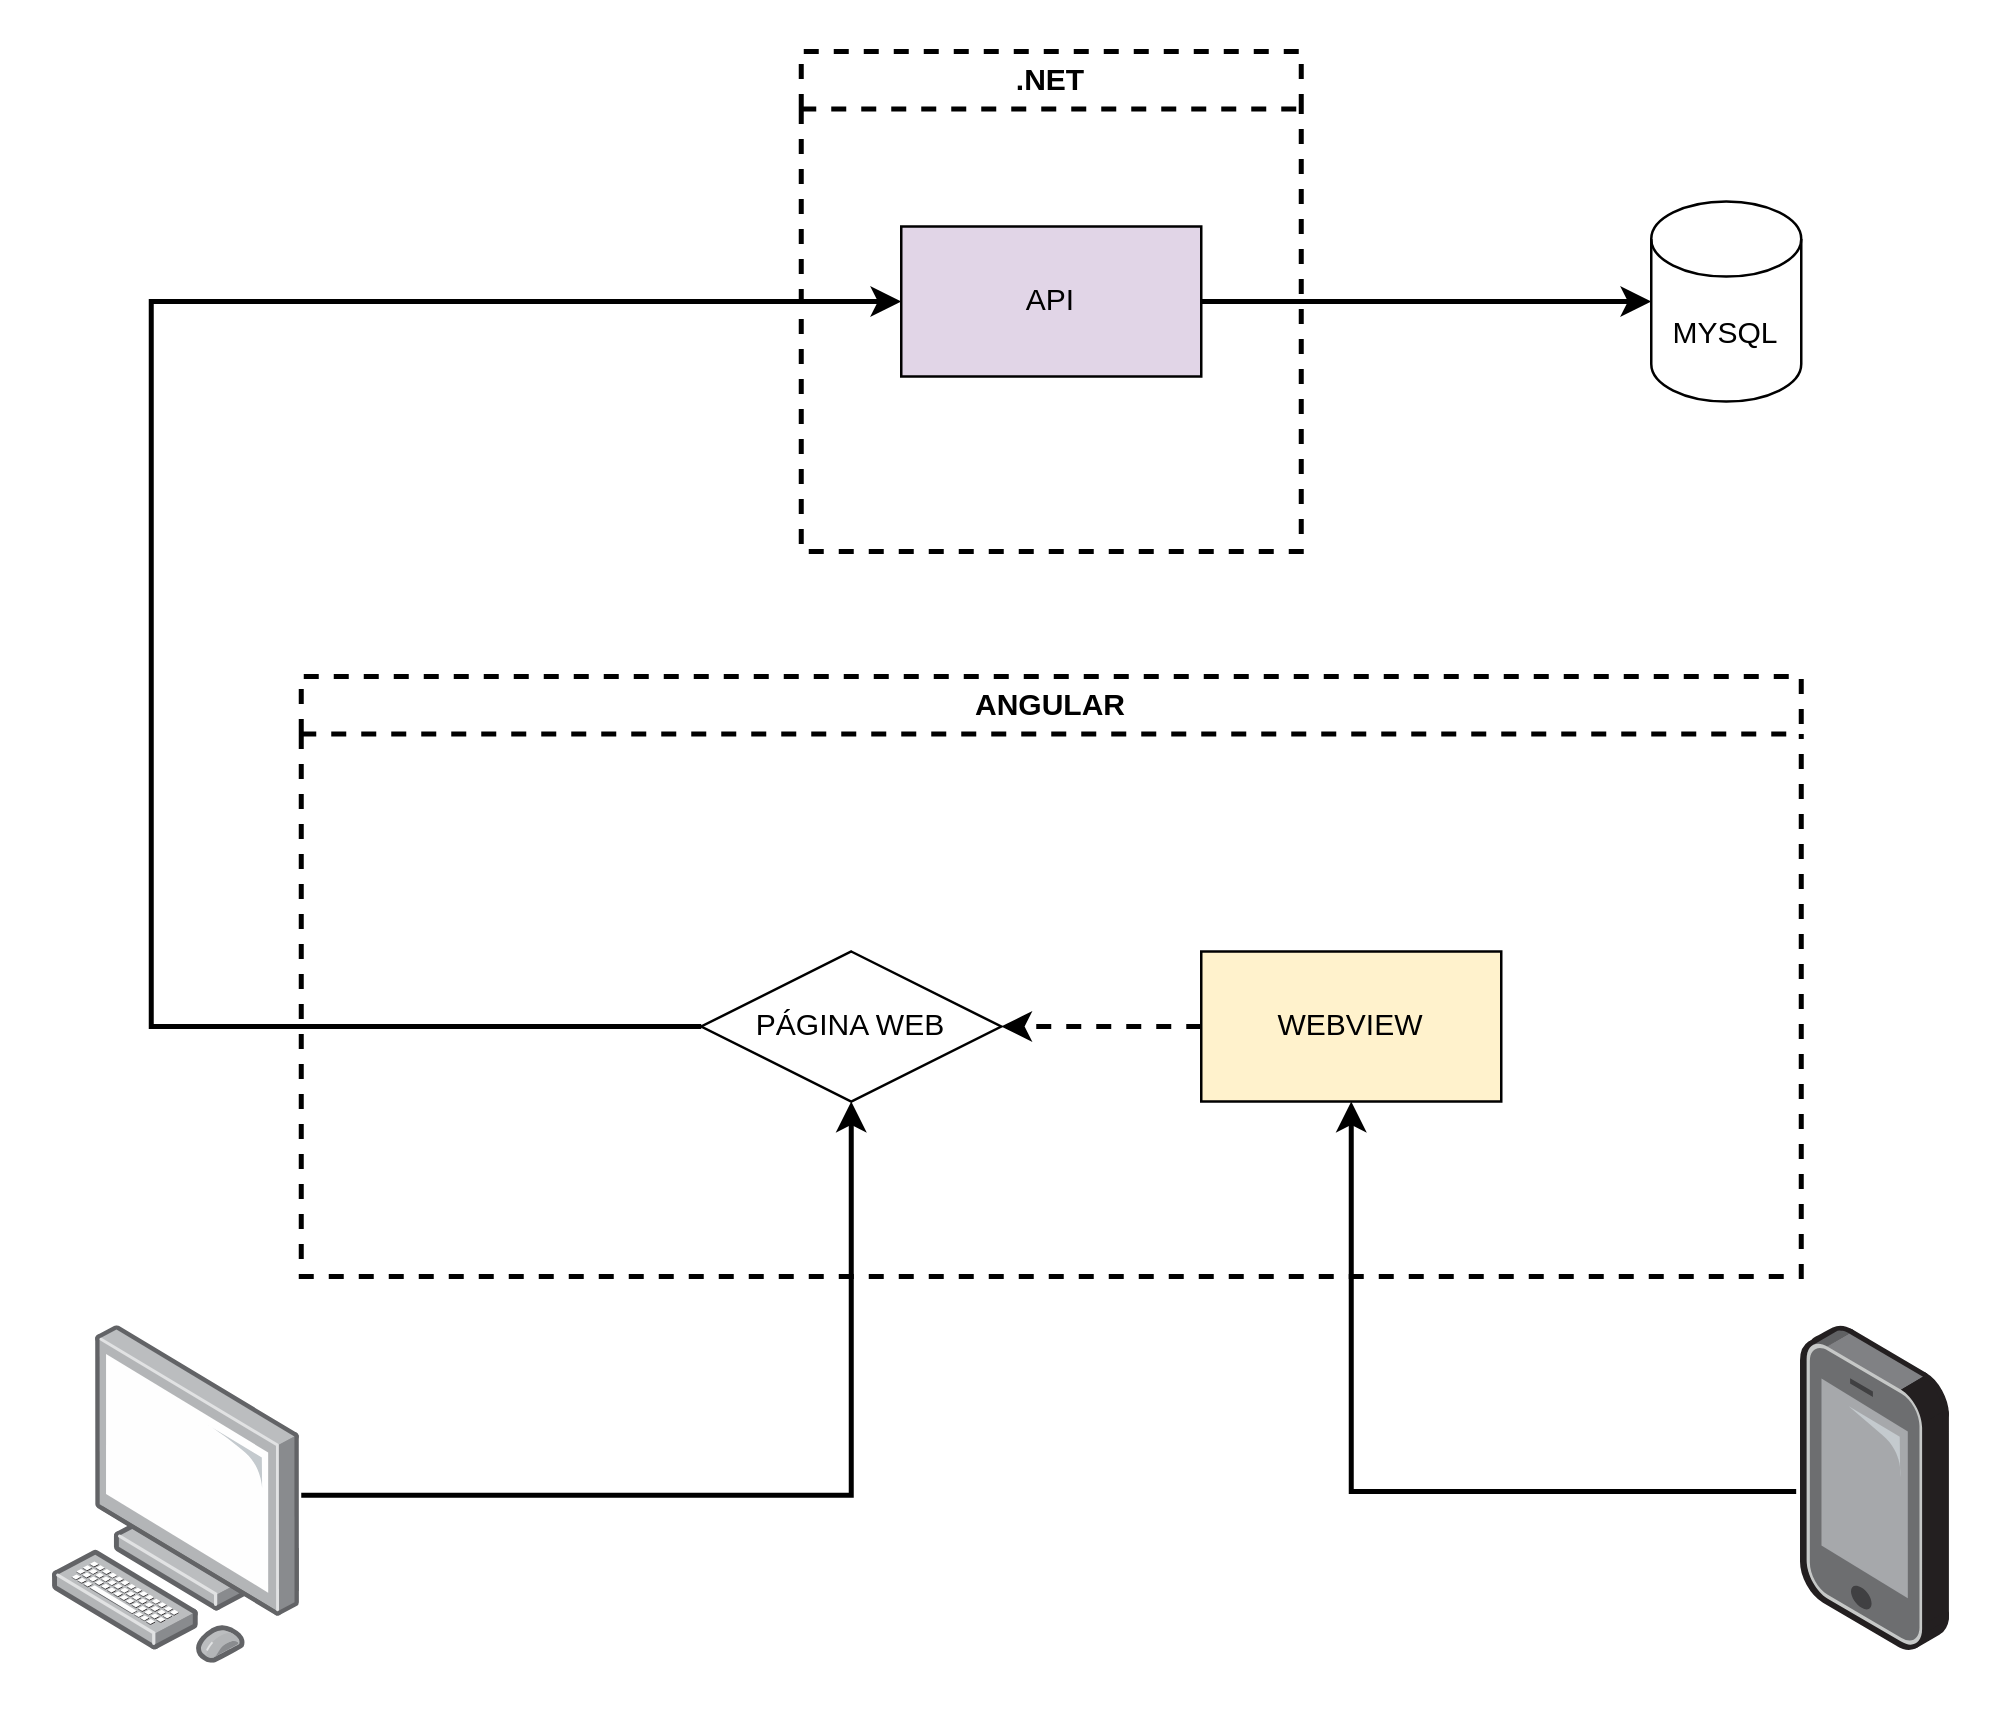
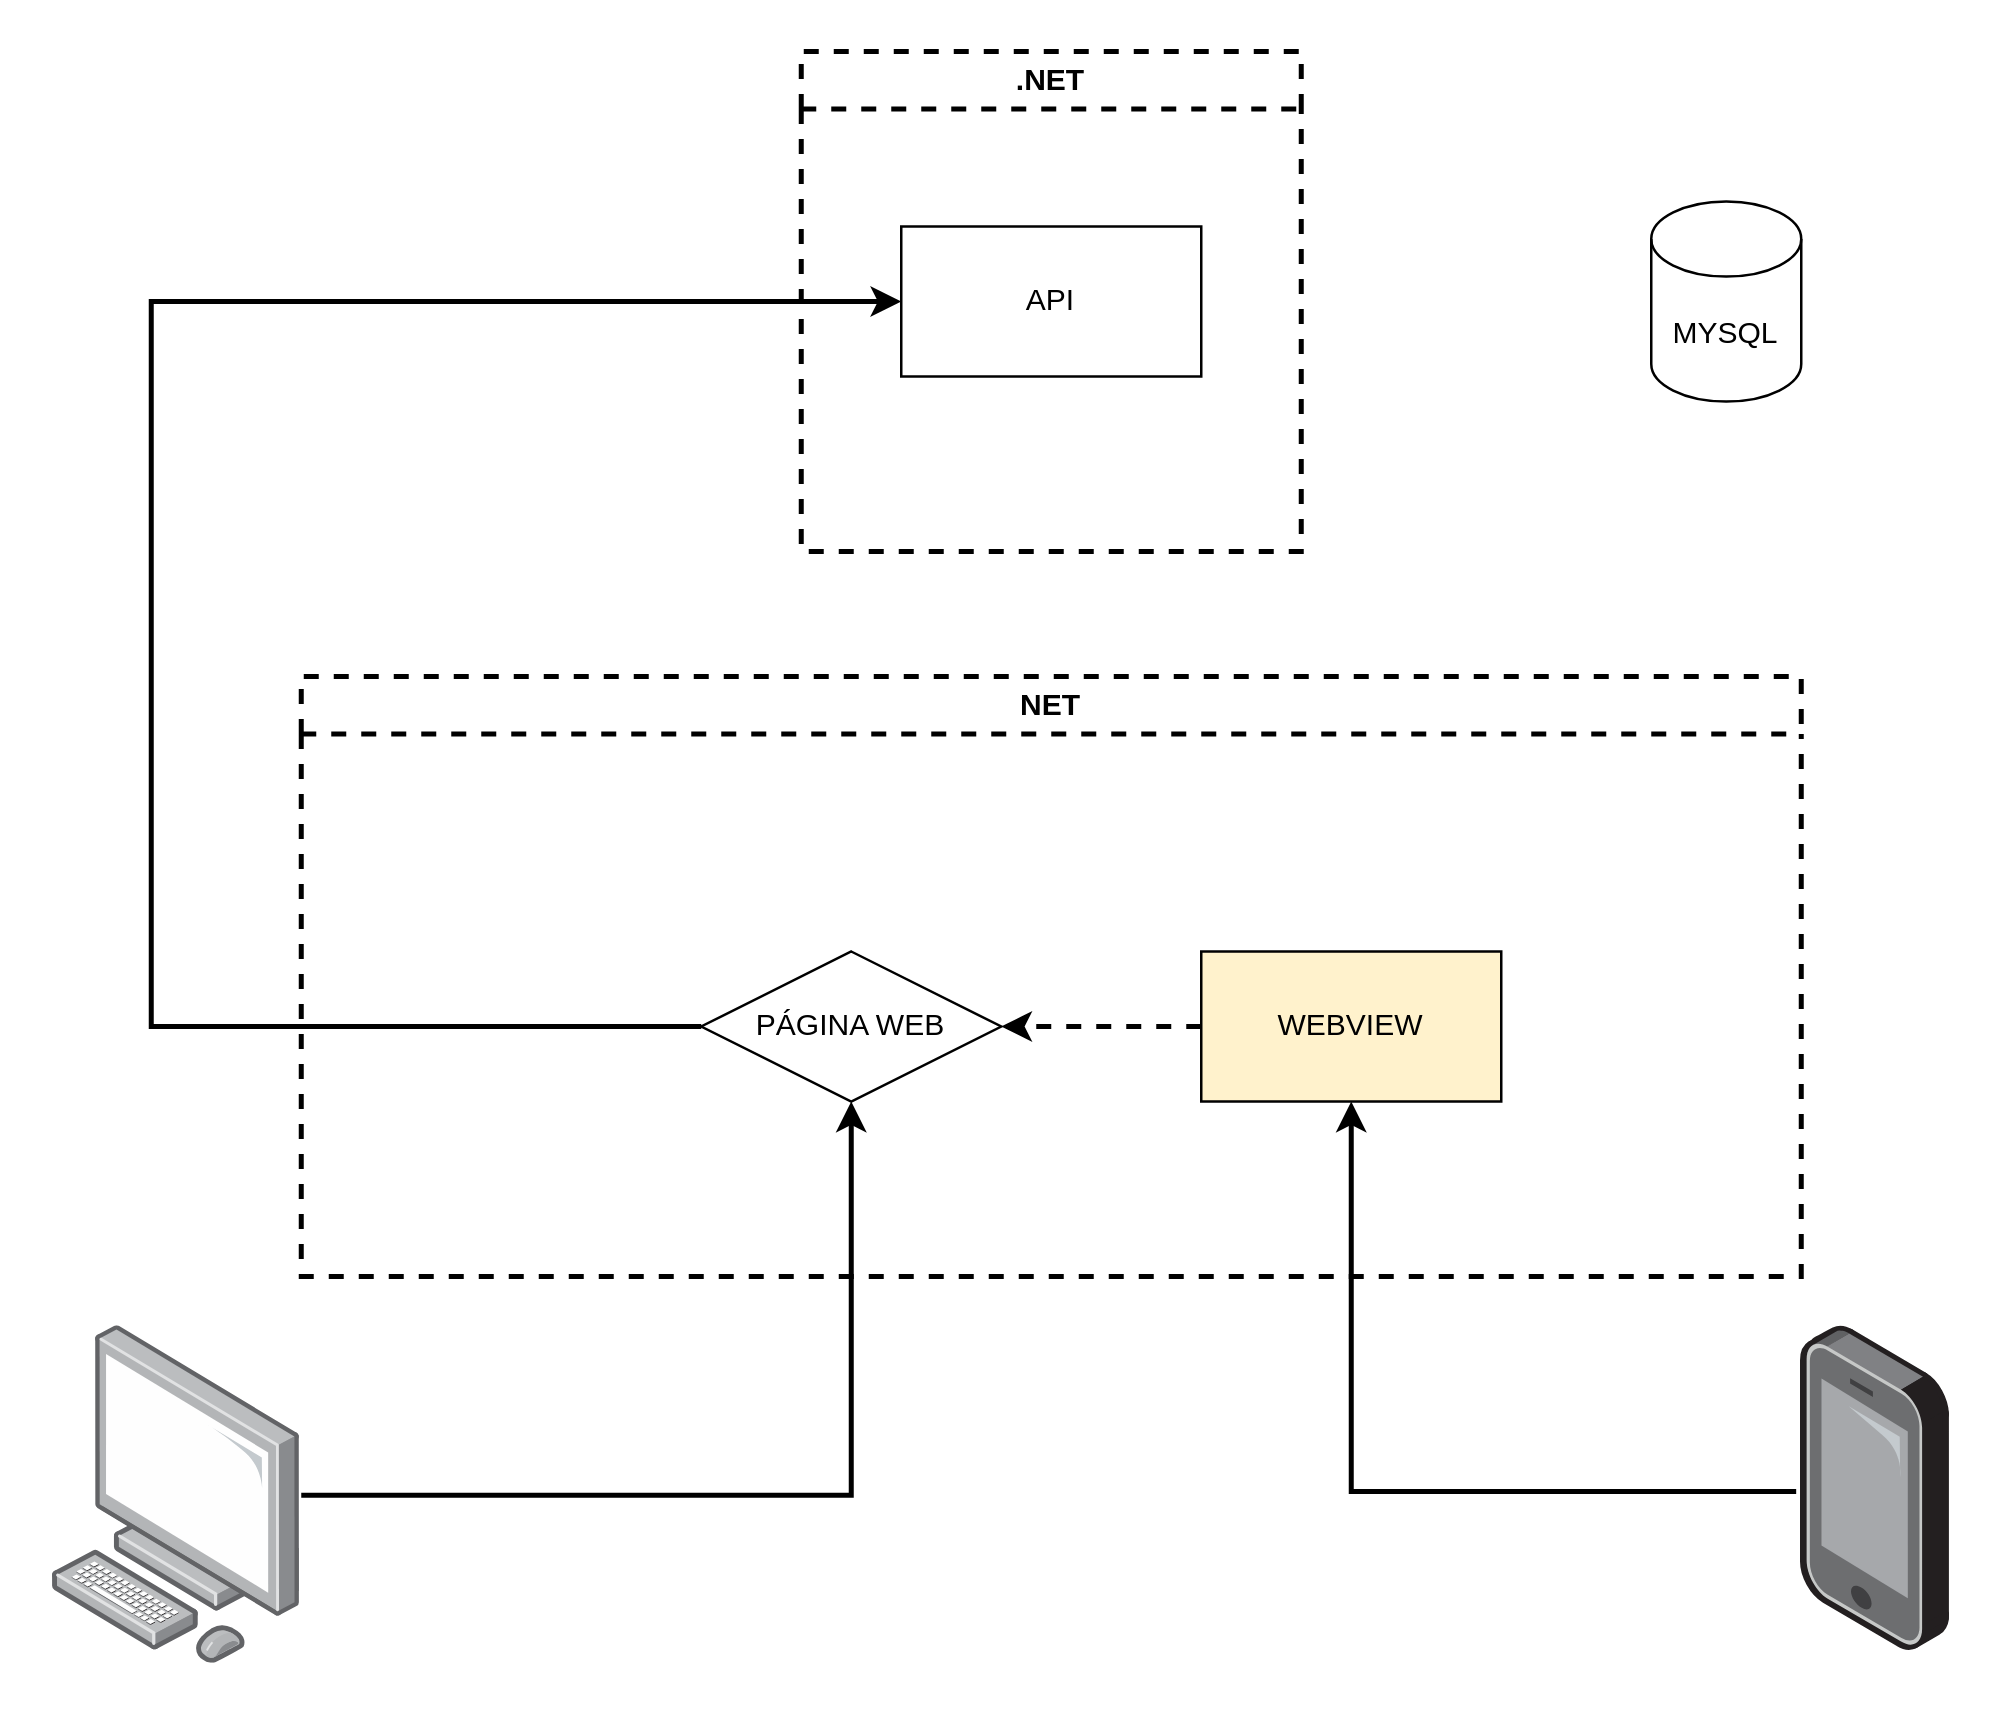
node "API": fillcolor #e1d5e7 -> #ffffff
edge "API" -> "MYSQL": removed
node "ANGULAR": label "ANGULAR" -> "NET"
